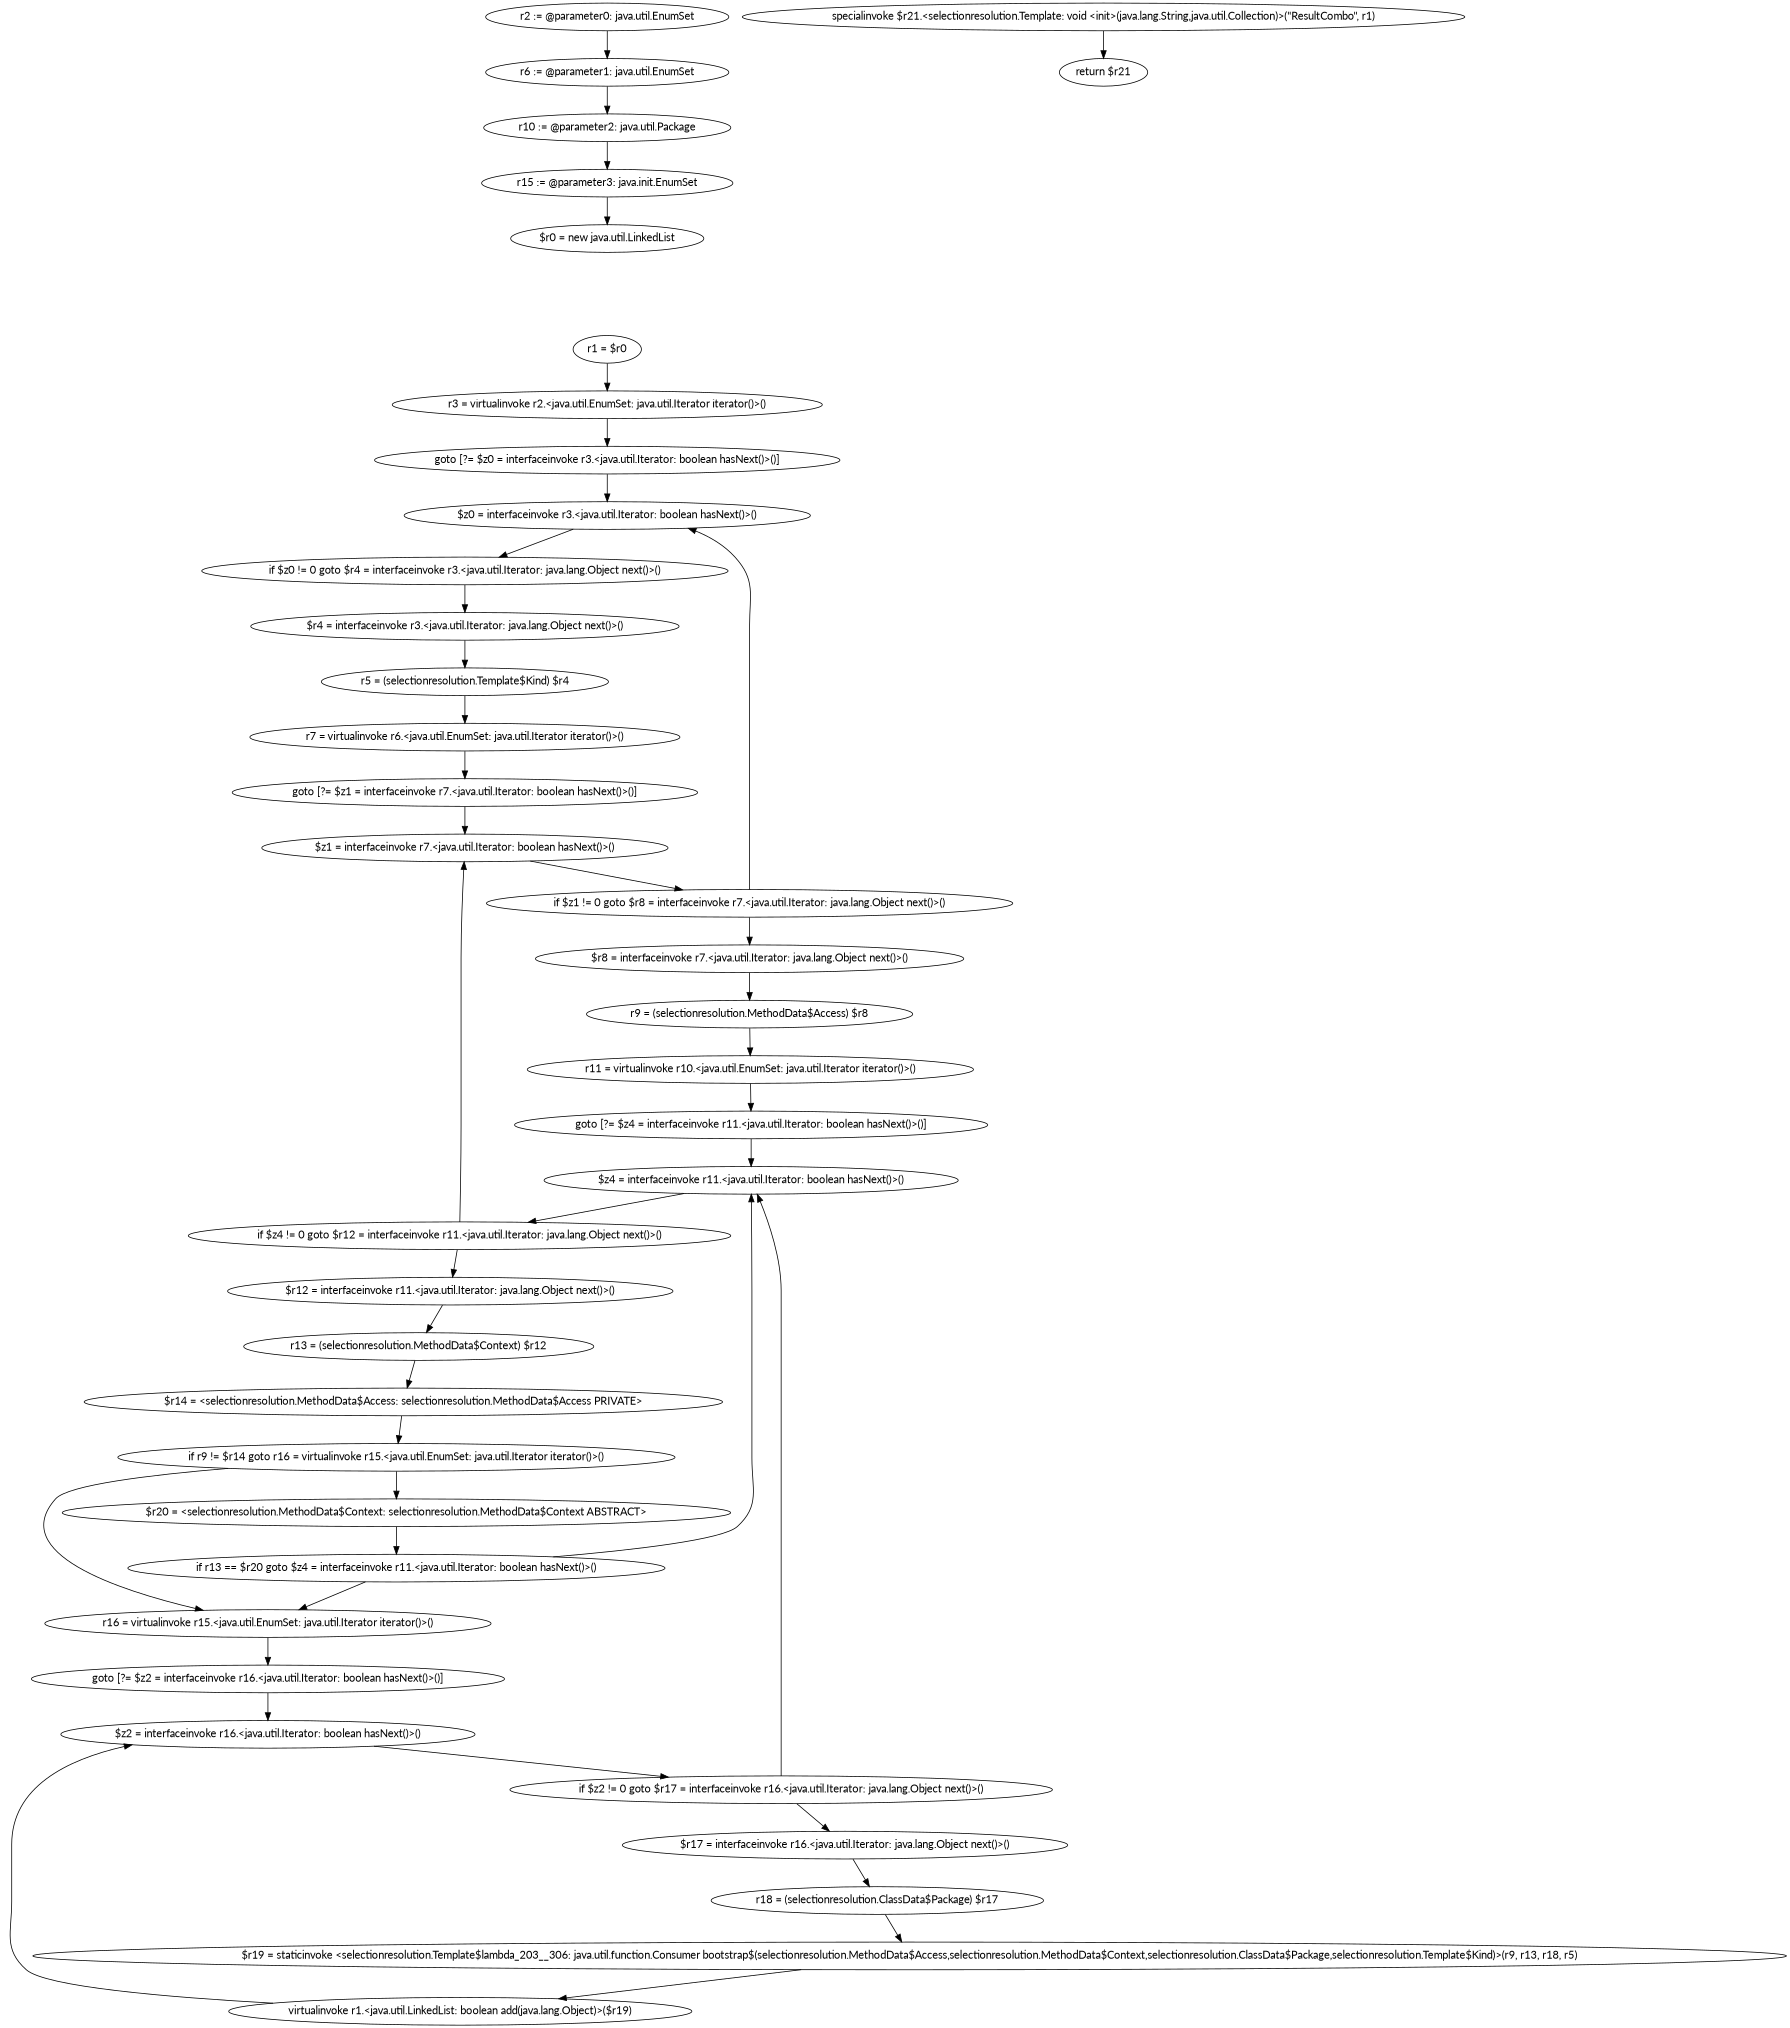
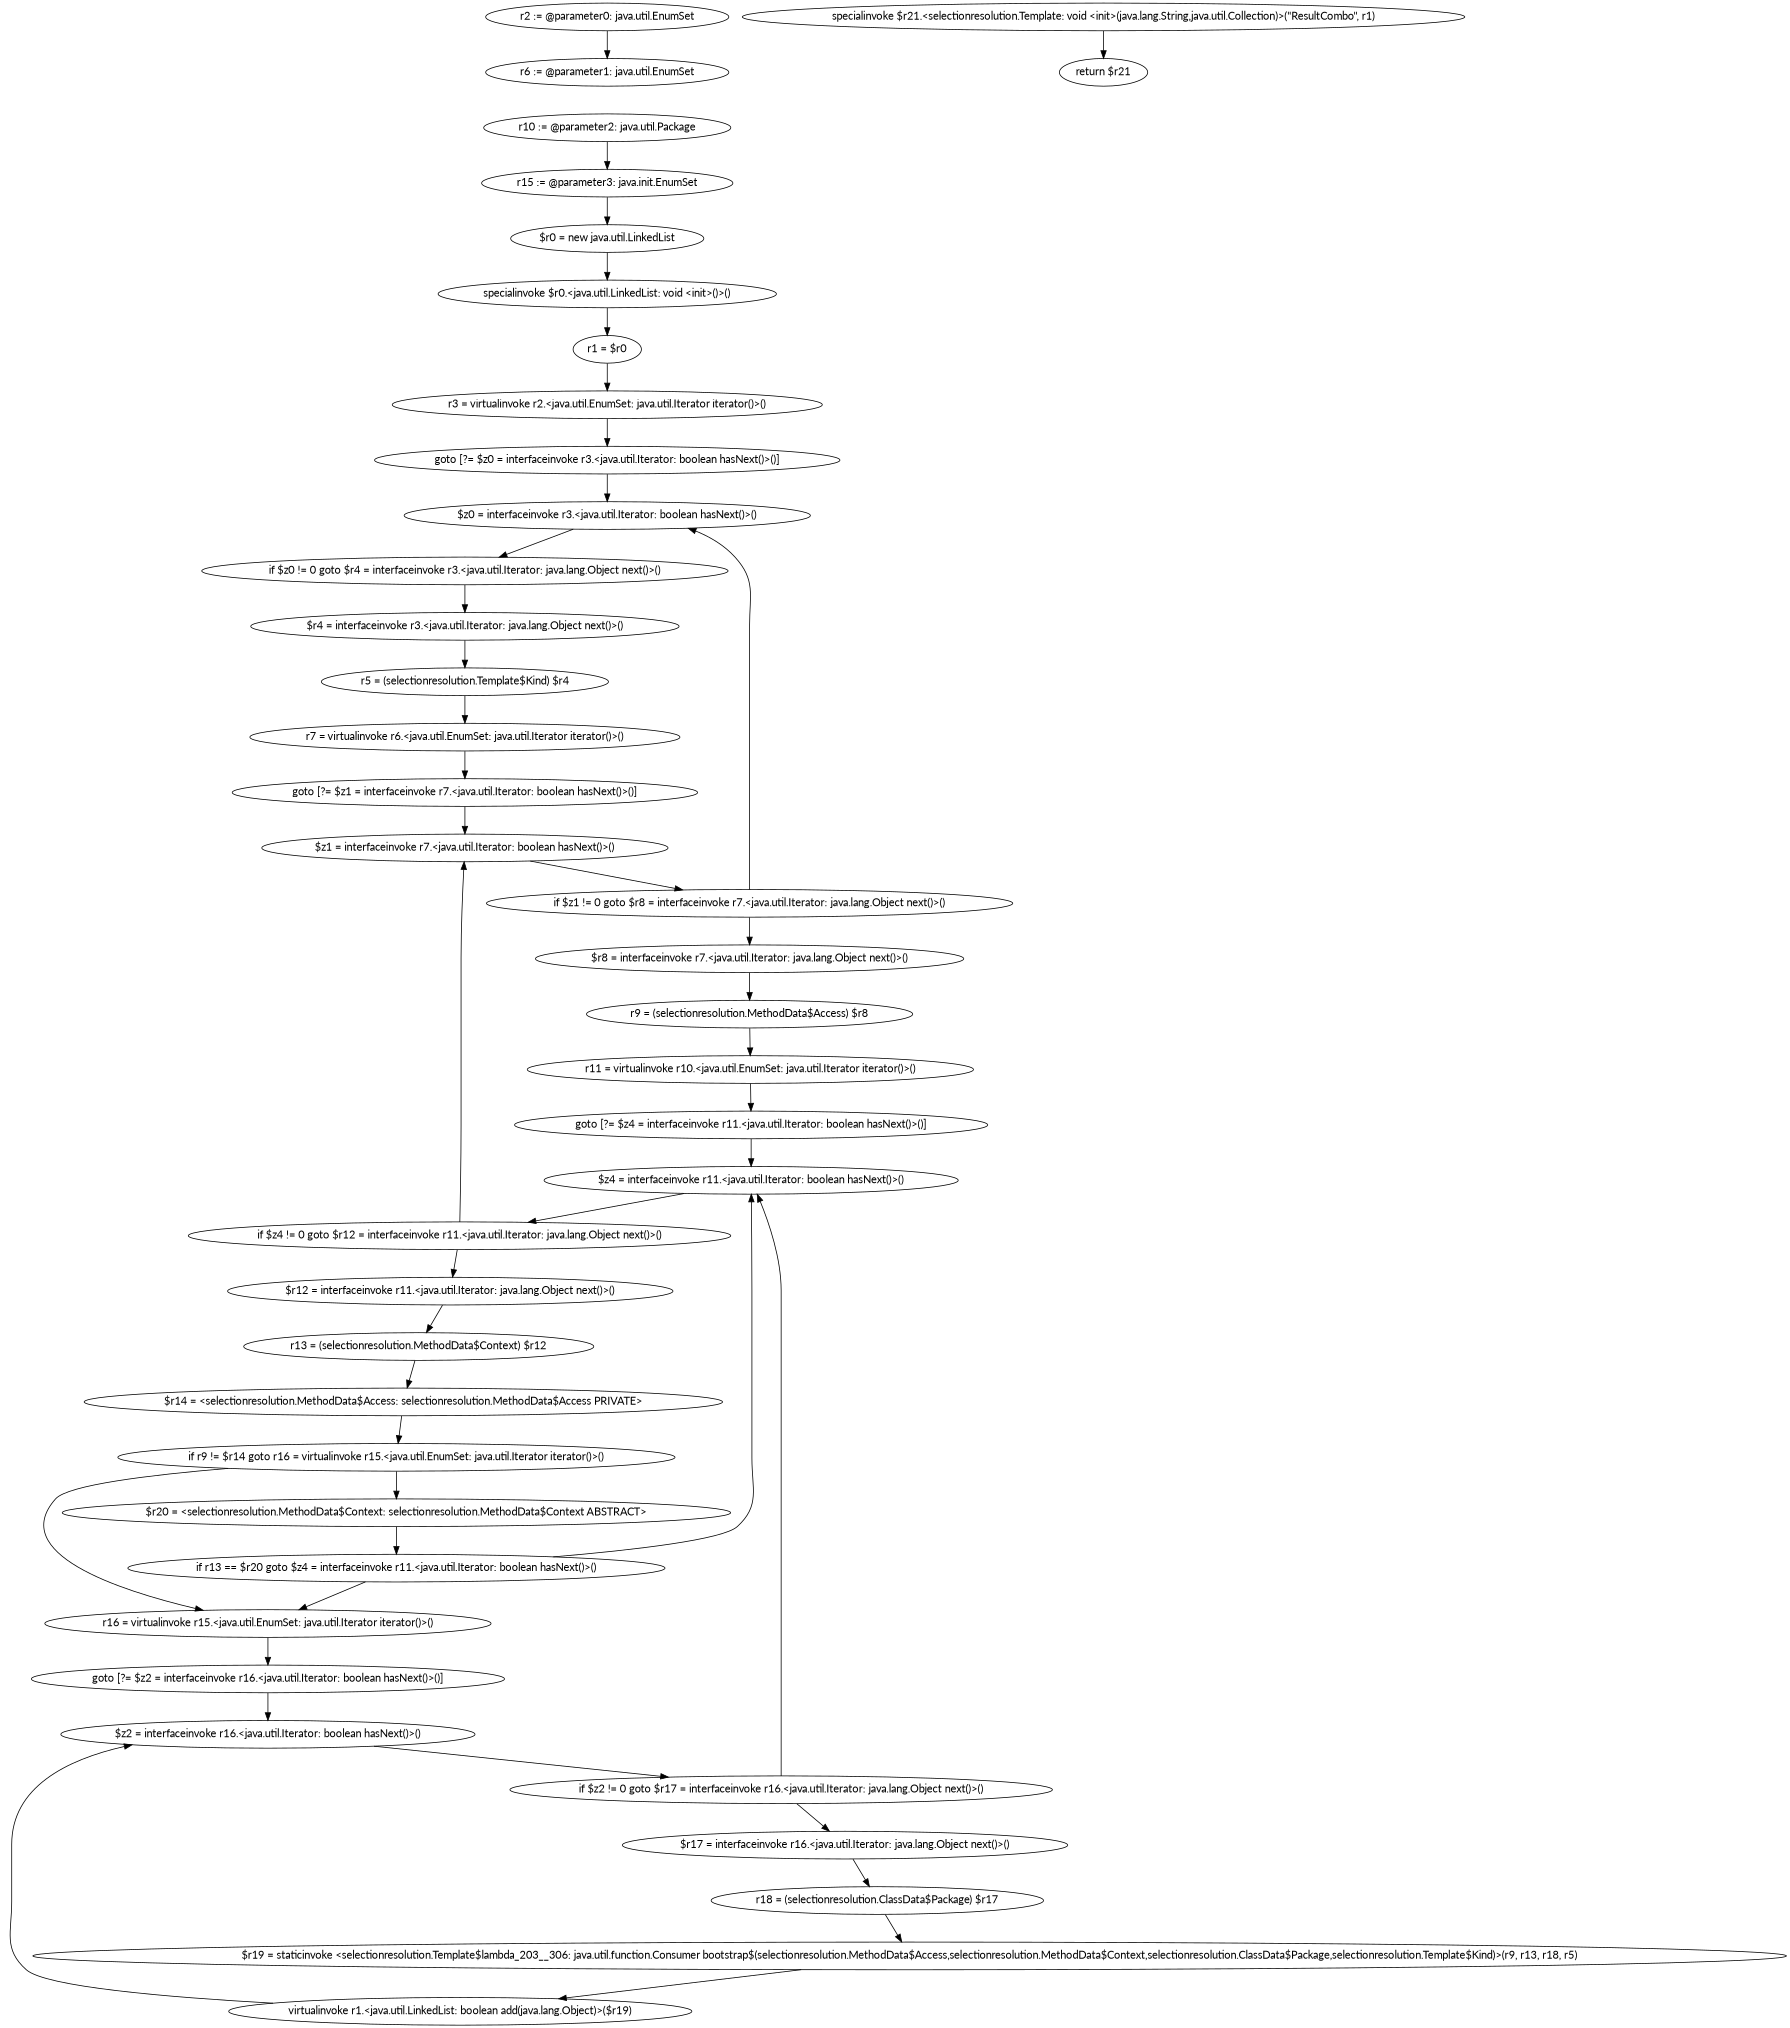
edge "r6 := @parameter1: java.util.EnumSet" -> "r10 := @parameter2: java.util.Package": removed
node "specialinvoke $r0.<java.util.LinkedList: void <init>()>()": added
